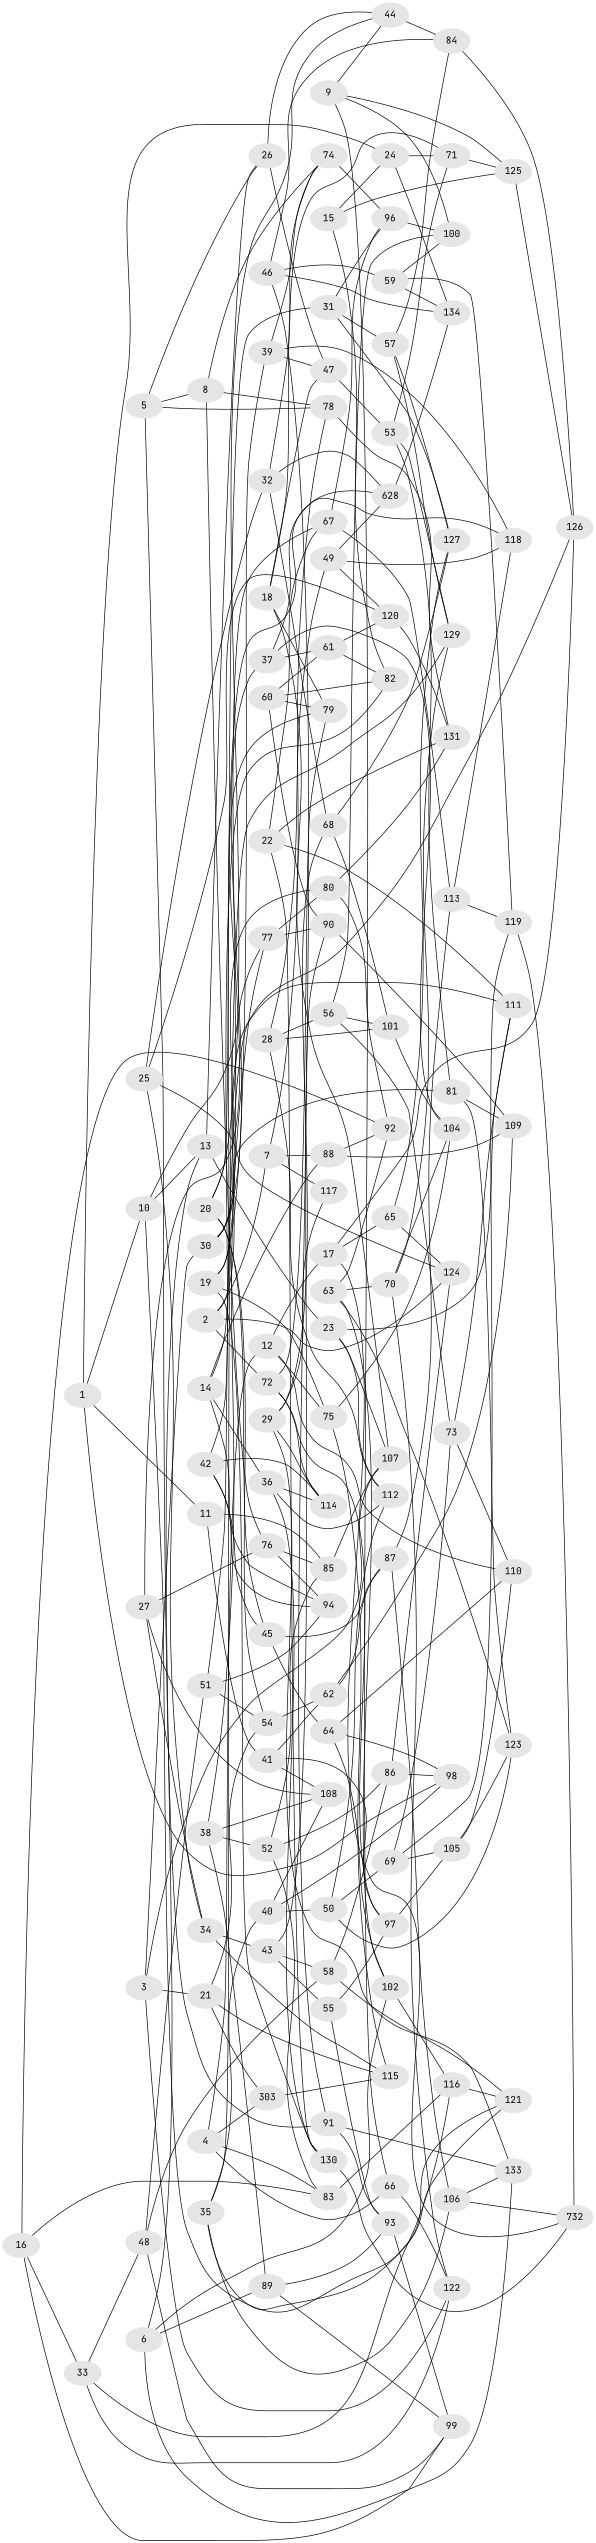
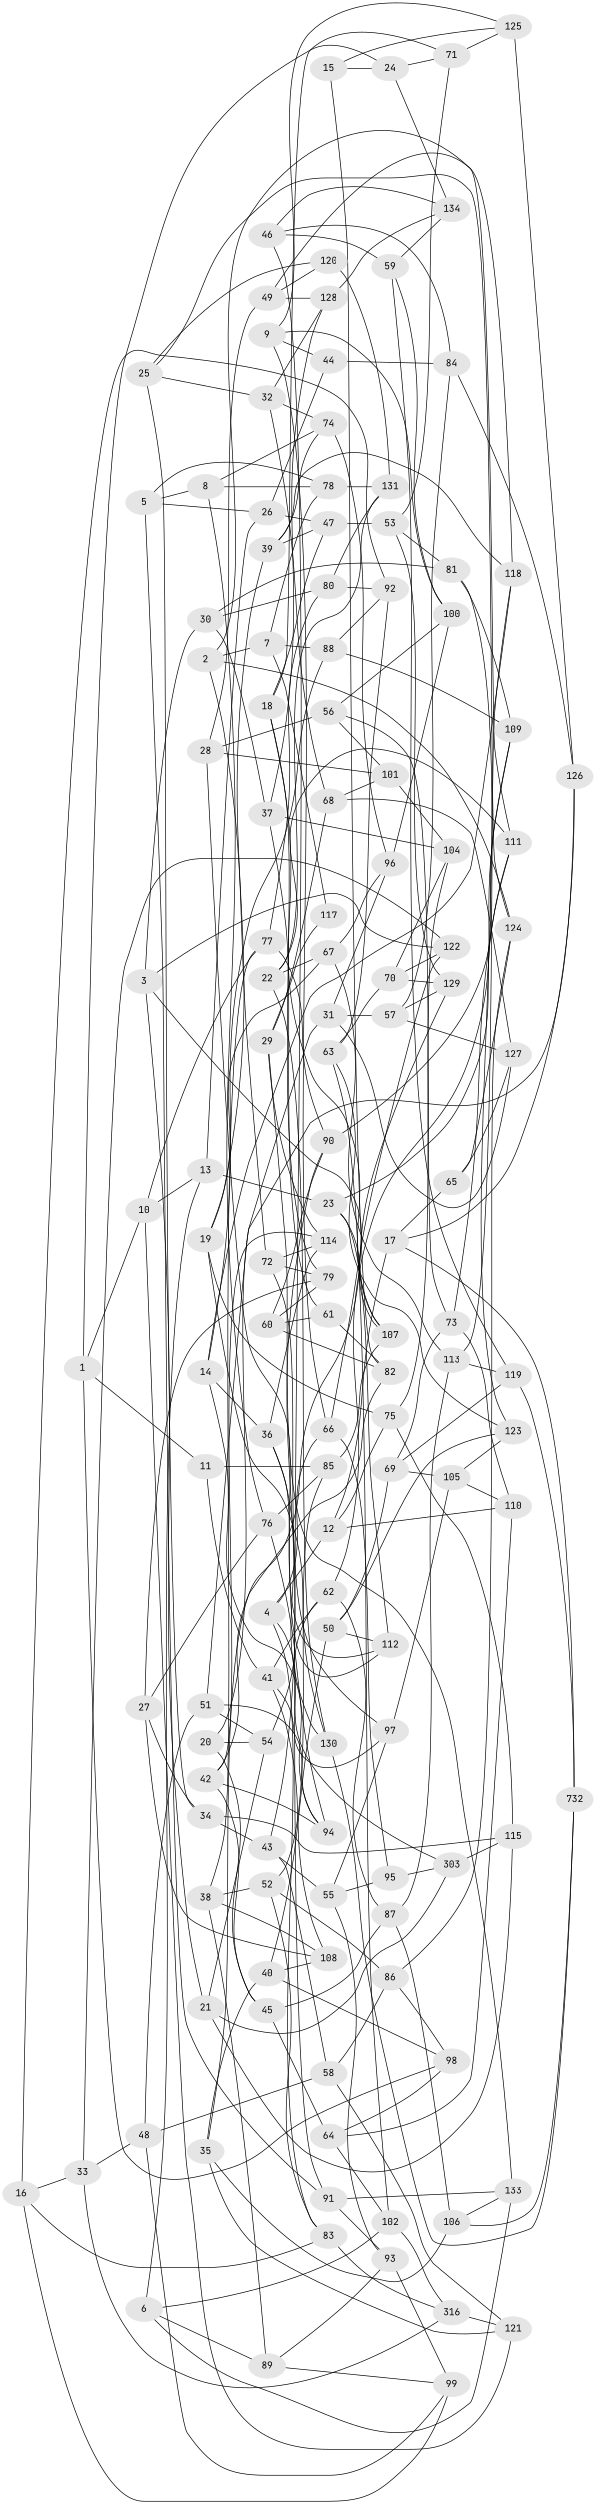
node "628": label "628" -> "128"
edge "120" -- "61": removed
edge "44" -- "20": removed
node "95": added
node "116": label "116" -> "316"
